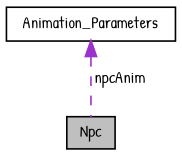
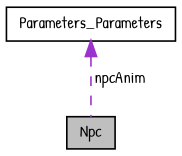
node "Animation_Parameters": label "Animation_Parameters" -> "Parameters_Parameters"
